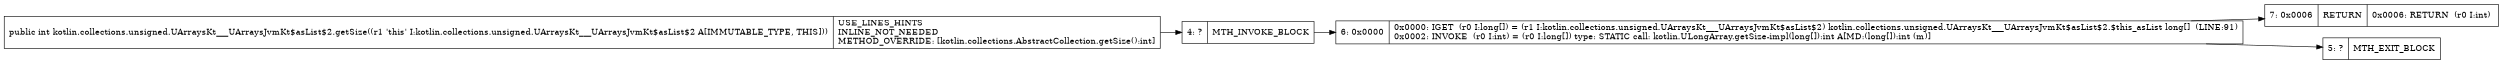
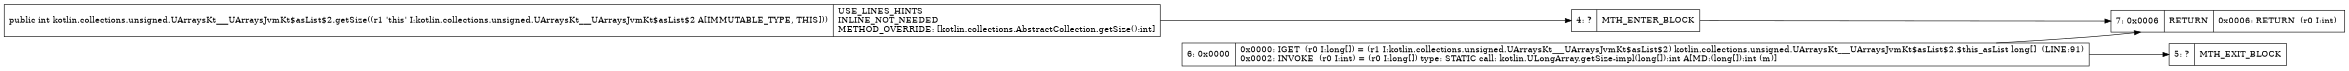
node "4: ?": text "MTH_INVOKE_BLOCK" -> "MTH_ENTER_BLOCK"
edge "4: ?" -> "6: 0x0000": now "4: ?" -> "7: 0x0006"
